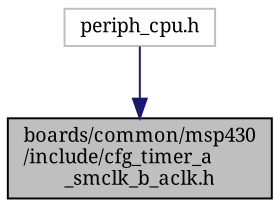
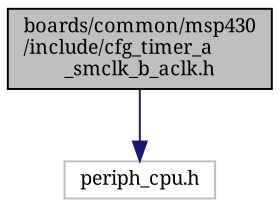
edge "periph_cpu.h" -> "boards/common/msp430 /include/cfg_timer_a _smclk_b_aclk.h": reversed
